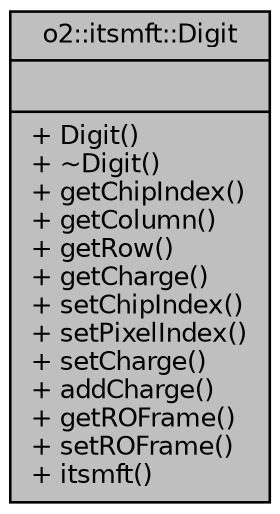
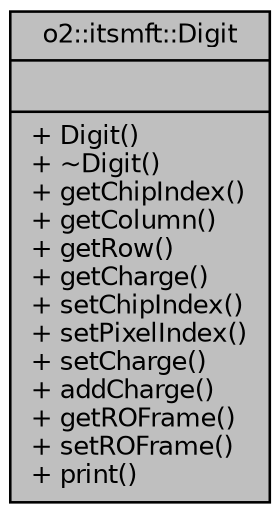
node "o2::itsmft::Digit": text "+ itsmft()" -> "+ print()"
